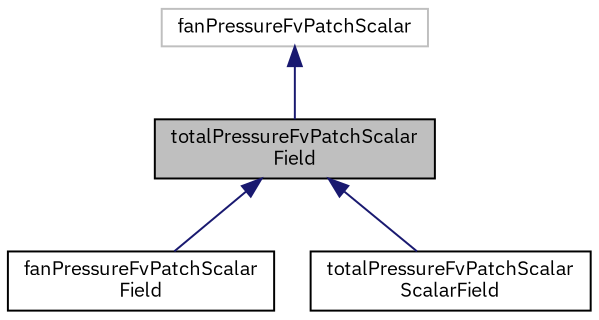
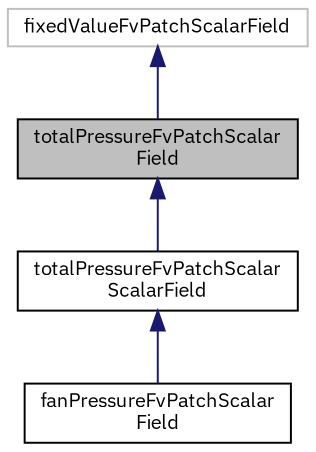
node "fanPressureFvPatchScalar": label "fanPressureFvPatchScalar" -> "fixedValueFvPatchScalarField"
edge "fanPressureFvPatchScalar Field" -> "totalPressureFvPatchScalar Field": now "fanPressureFvPatchScalar Field" -> "totalPressureFvPatchScalar ScalarField"
